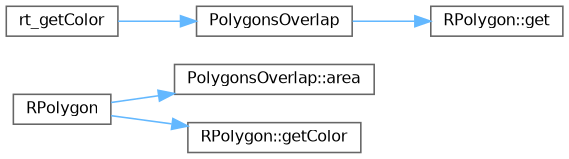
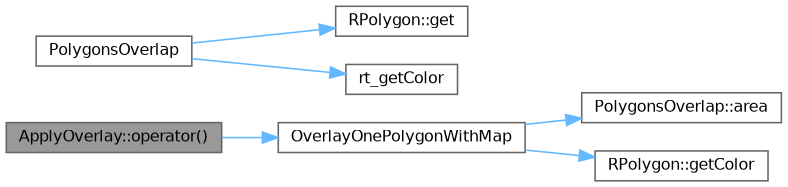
edge "rt_getColor" -> "PolygonsOverlap": reversed
node "RPolygon": label "RPolygon" -> "OverlayOnePolygonWithMap"
node "ApplyOverlay::operator()": added
